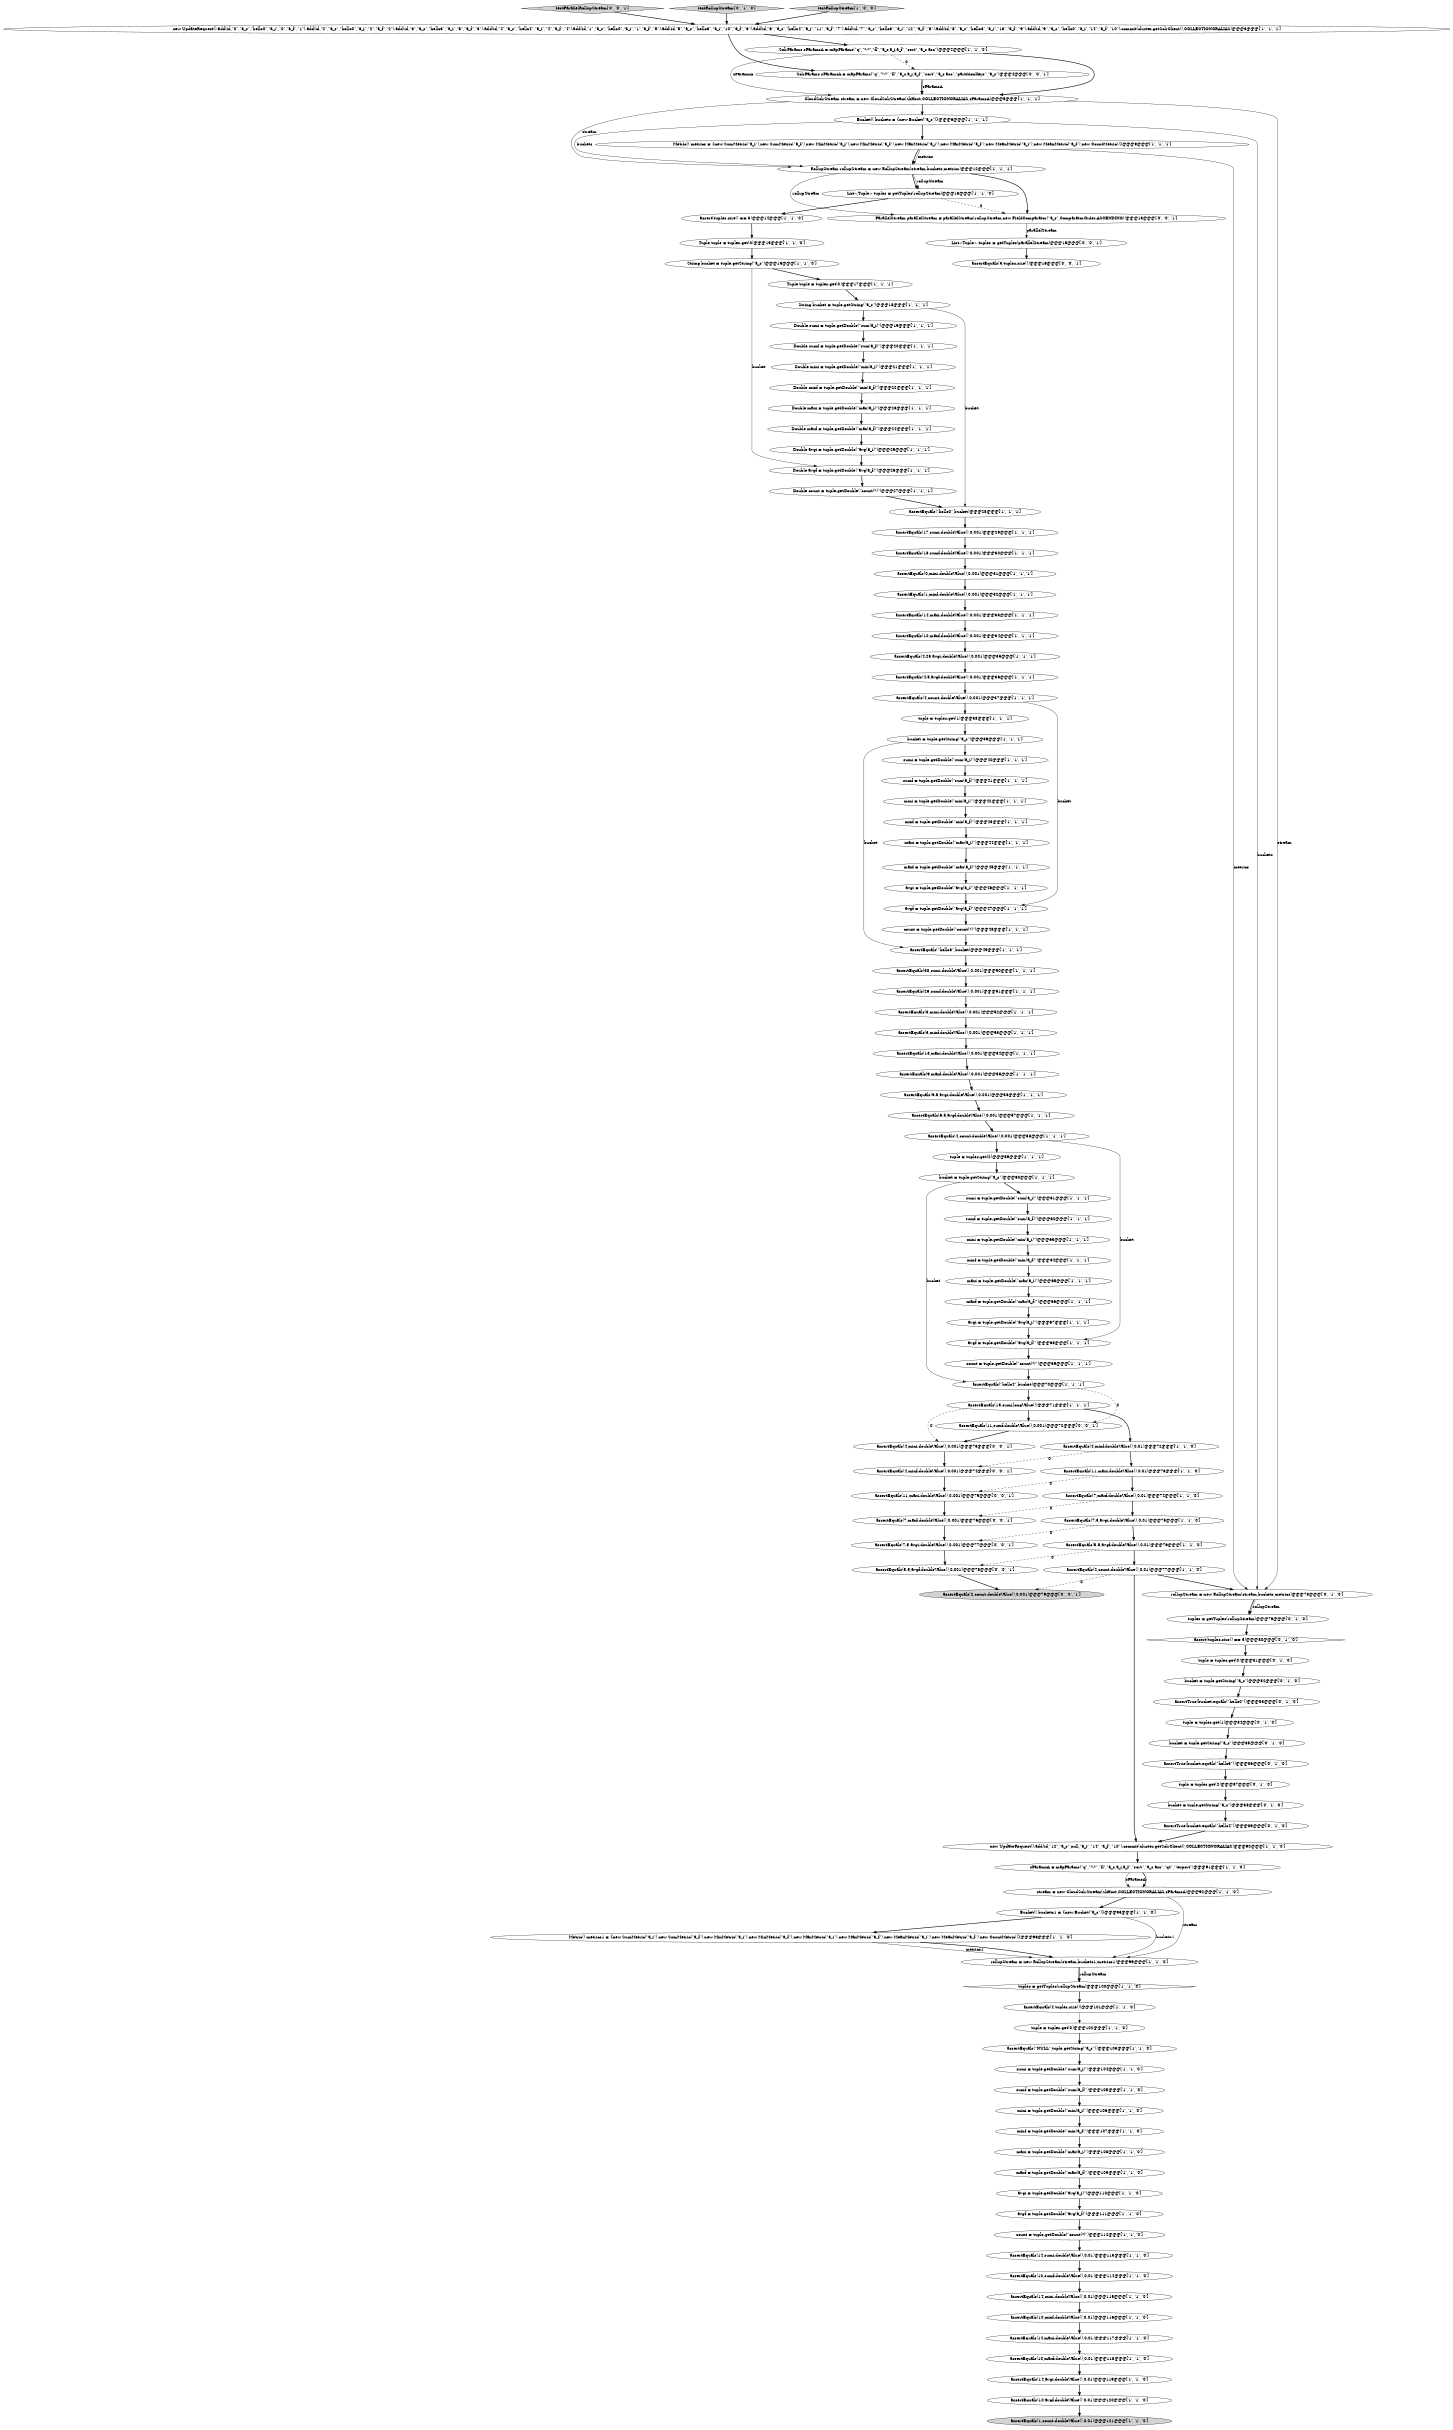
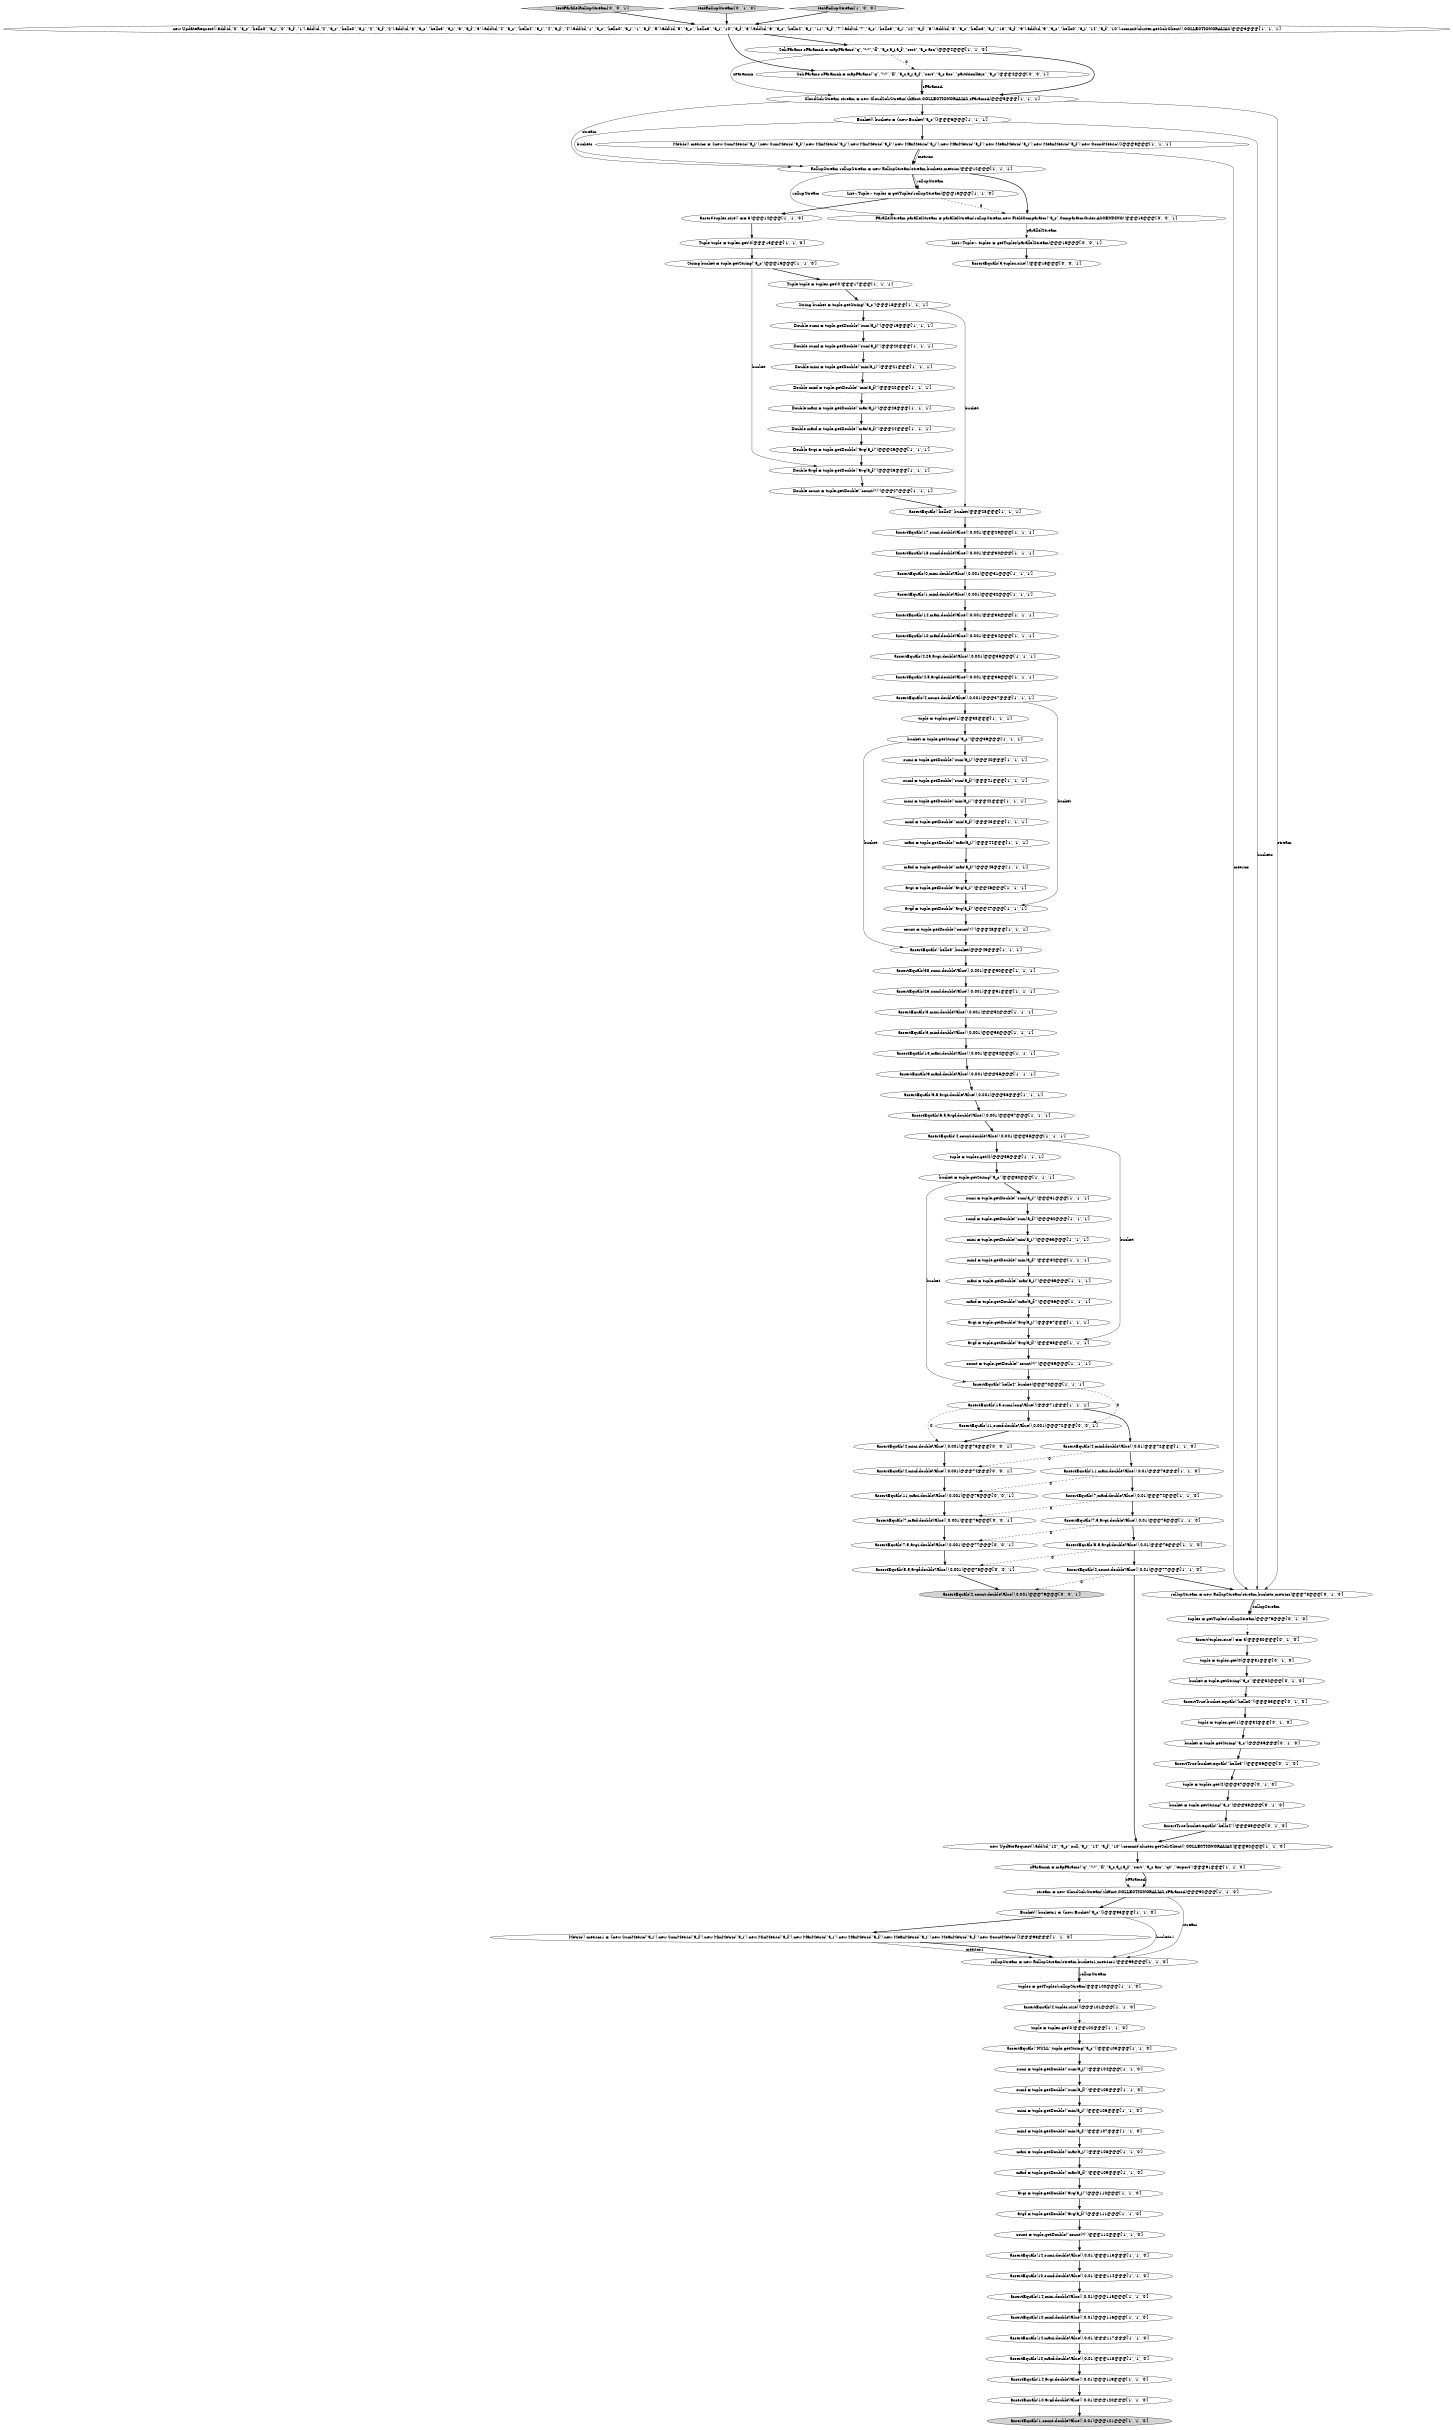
edge "tuples = getTuples(rollupStream)@@@79@@@['0', '1', '0']" -> "assert(tuples.size() == 3)@@@80@@@['0', '1', '0']": style bold -> dashed
node "assert(tuples.size() == 3)@@@80@@@['0', '1', '0']": shape diamond -> ellipse
node "tuples = getTuples(rollupStream)@@@100@@@['1', '1', '0']": shape diamond -> ellipse
edge "tuples = getTuples(rollupStream)@@@100@@@['1', '1', '0']" -> "assertEquals(4,tuples.size())@@@101@@@['1', '1', '0']": style bold -> dashed
